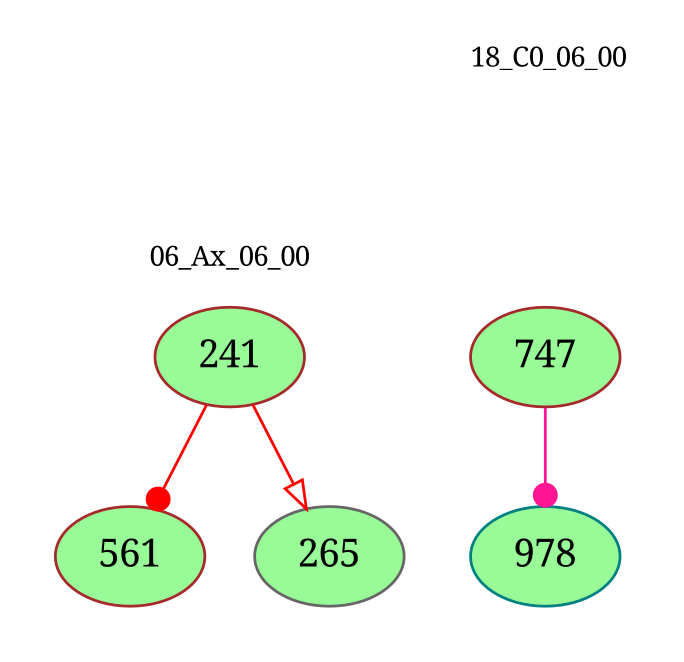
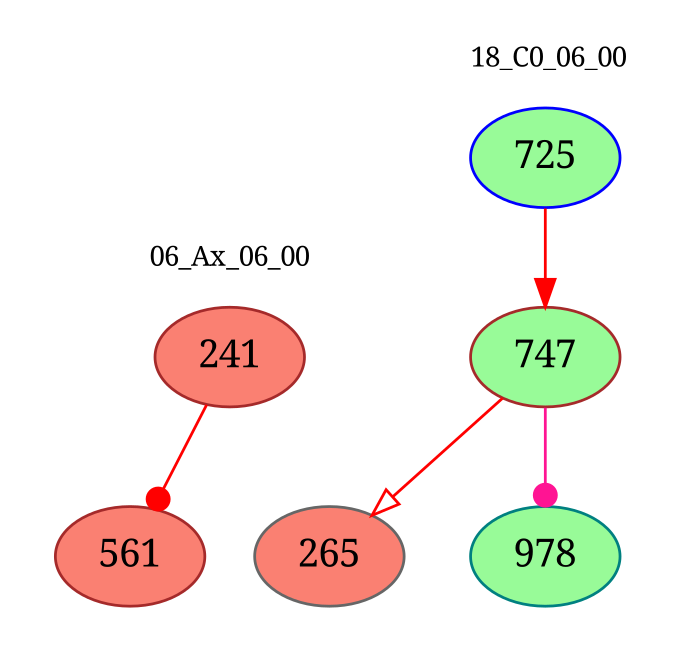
node "725": added
node "241": fillcolor palegreen -> salmon
edge "241" -> "265": now "747" -> "265"
node "561": fillcolor palegreen -> salmon
node "265": fillcolor palegreen -> salmon
